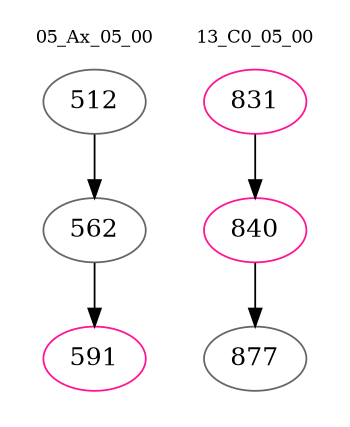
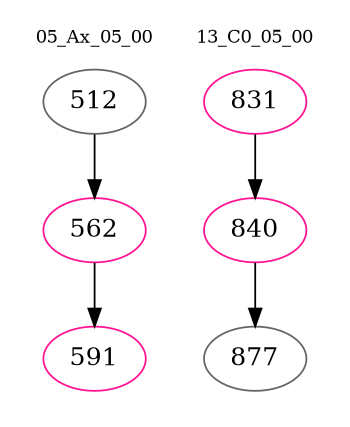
node "562": color gray40 -> deeppink
